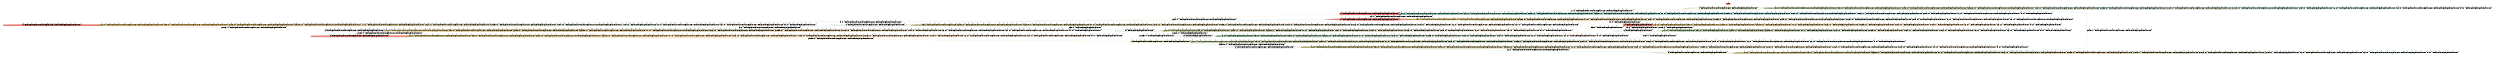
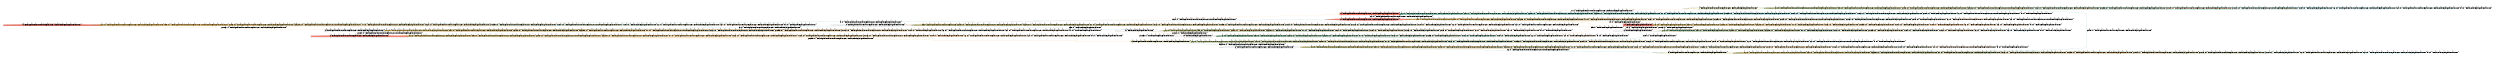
node "__start0": removed
